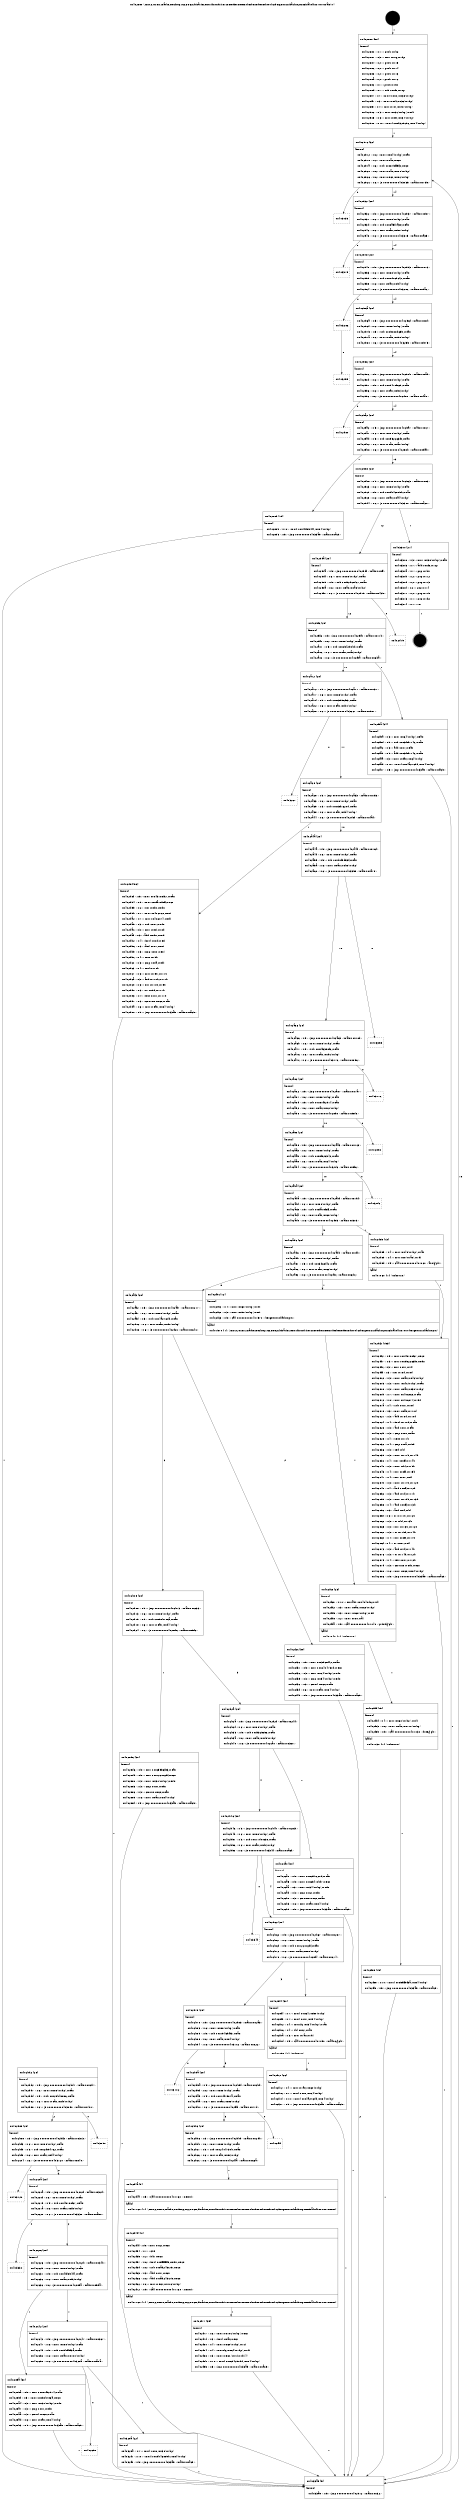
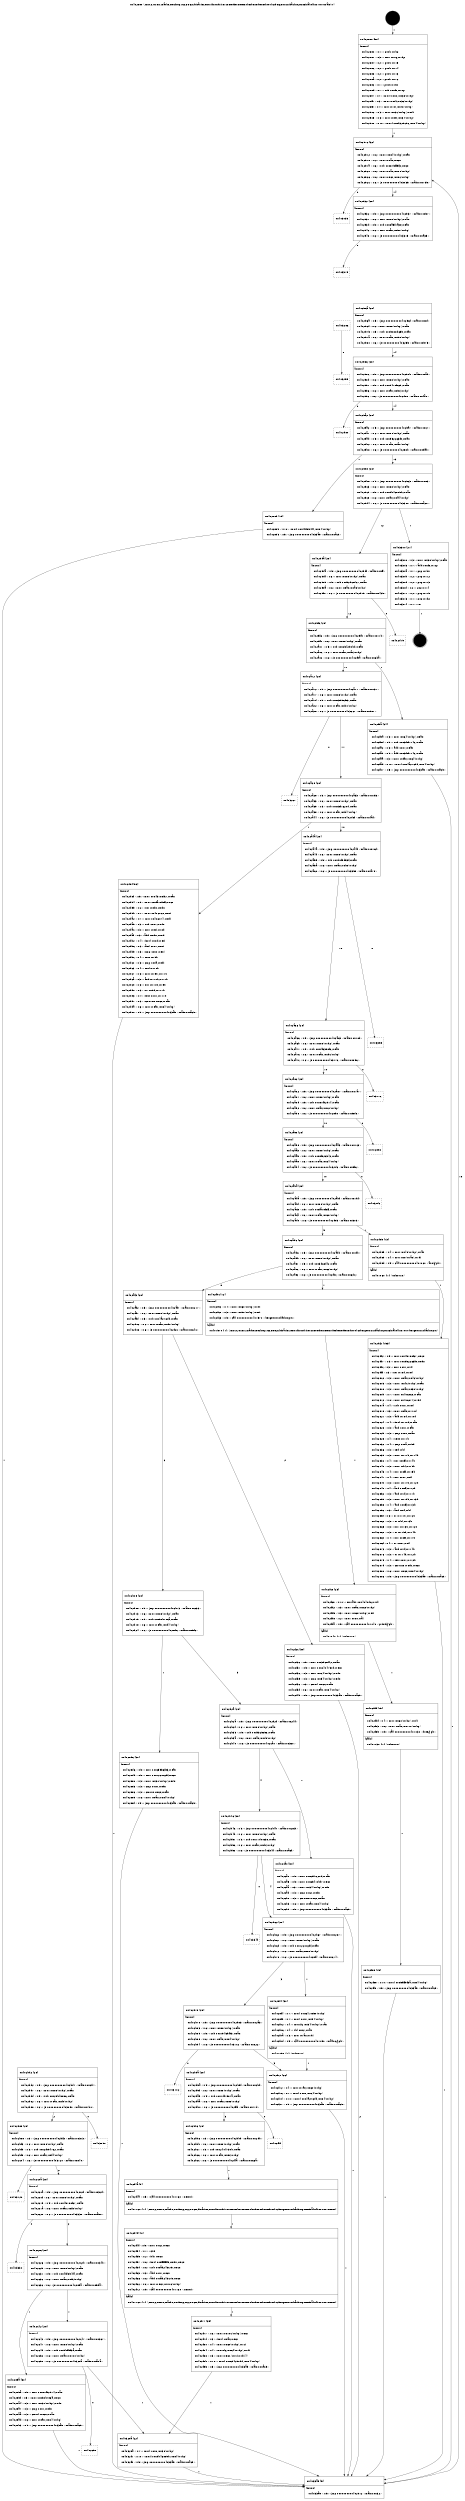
node "0x40294e [28]": removed
edge "0x402b7e [28]" -> "0x402b9a [28]": now "0x402b7e [28]" -> "0x402f12 [26]"
edge "0x402f77 [35]" -> "0x4033a9 [5]": now "0x402f77 [35]" -> "0x4032ea [22]"
